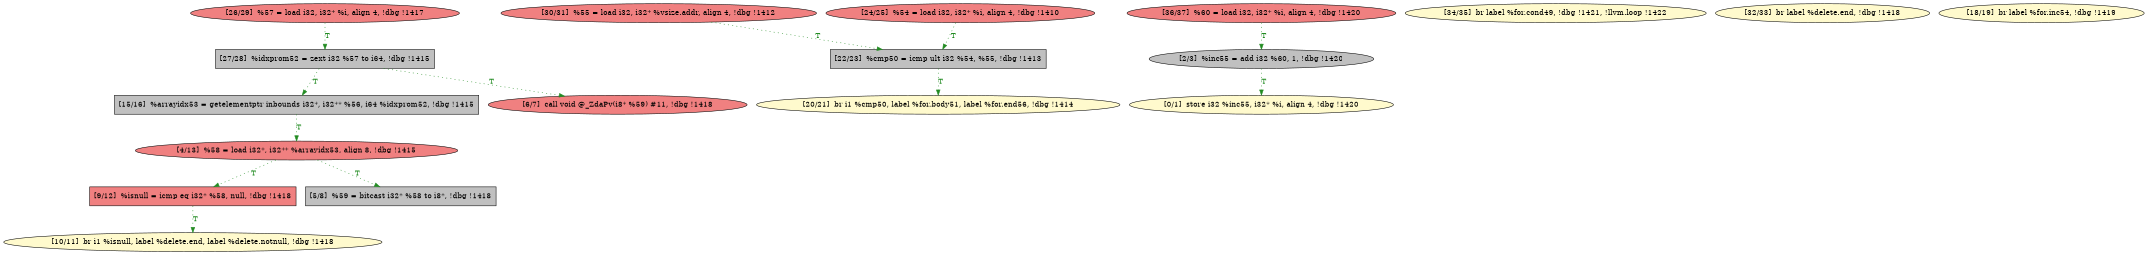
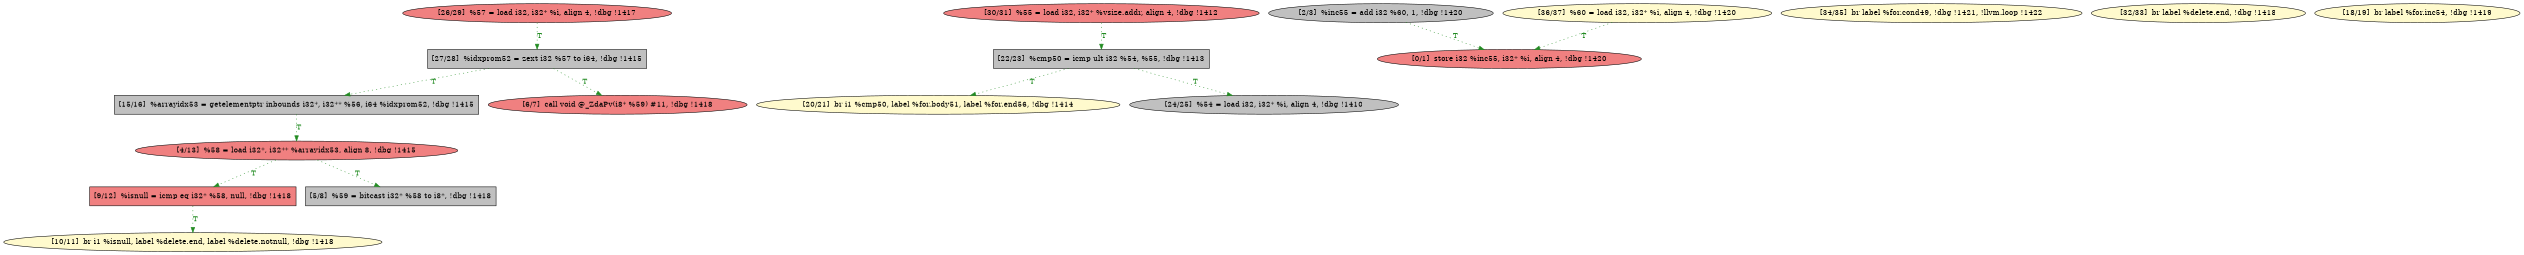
node "[24/25]  %54 = load i32, i32* %i, align 4, !dbg !1410": fillcolor lightcoral -> grey
node "[36/37]  %60 = load i32, i32* %i, align 4, !dbg !1420": fillcolor lightcoral -> lemonchiffon
edge "[36/37]  %60 = load i32, i32* %i, align 4, !dbg !1420" -> "[2/3]  %inc55 = add i32 %60, 1, !dbg !1420": now "[36/37]  %60 = load i32, i32* %i, align 4, !dbg !1420" -> "[0/1]  store i32 %inc55, i32* %i, align 4, !dbg !1420"
edge "[24/25]  %54 = load i32, i32* %i, align 4, !dbg !1410" -> "[22/23]  %cmp50 = icmp ult i32 %54, %55, !dbg !1413": reversed
node "[0/1]  store i32 %inc55, i32* %i, align 4, !dbg !1420": fillcolor lemonchiffon -> lightcoral
